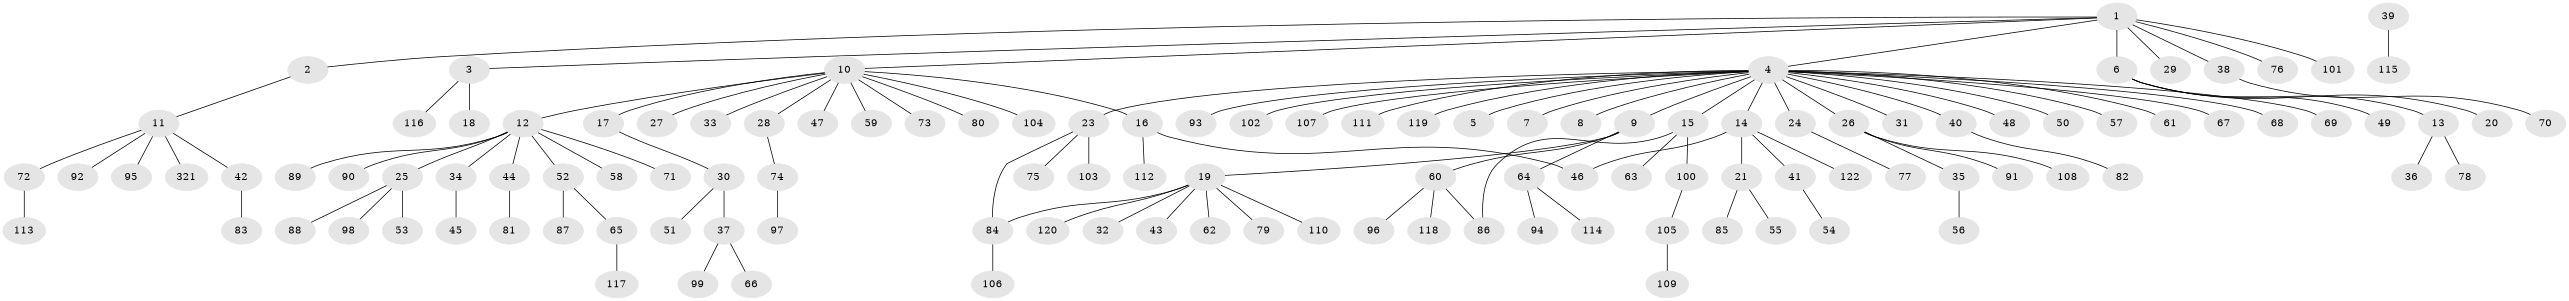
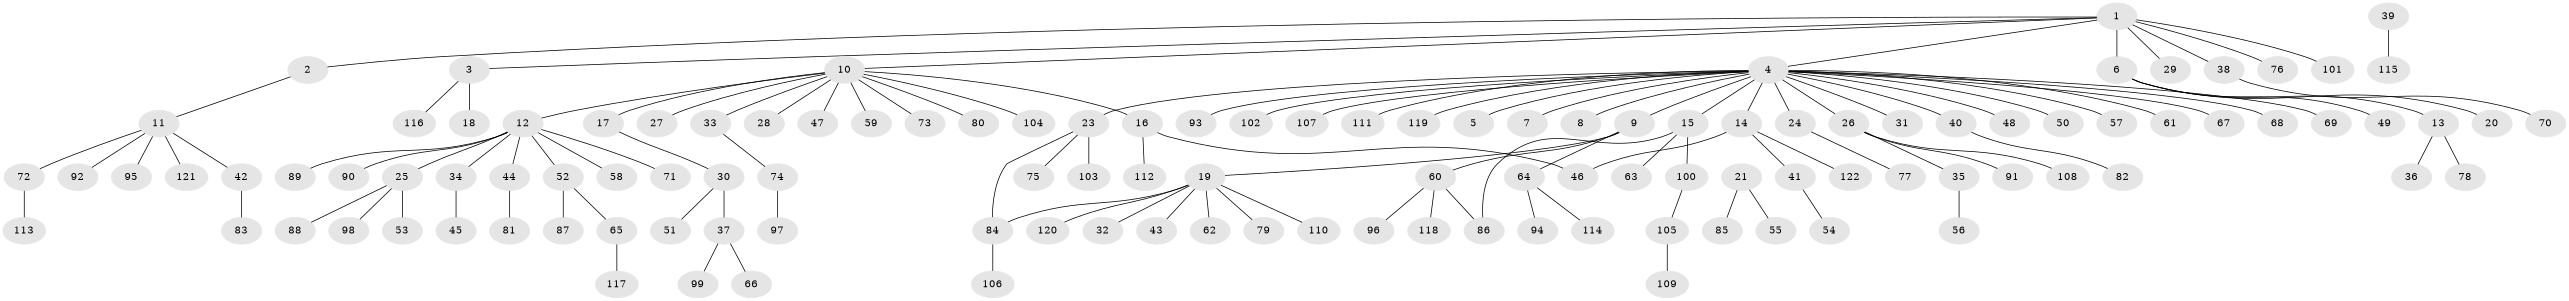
edge "28" -- "74": now "33" -- "74"
edge "14" -- "21": removed
node "321": label "321" -> "121"
